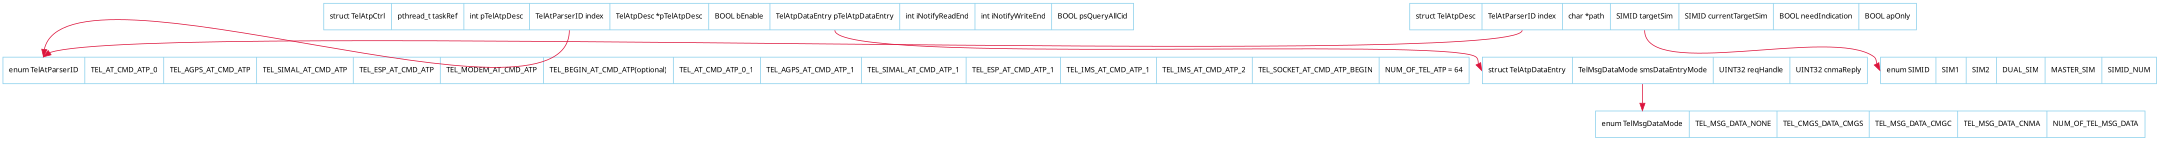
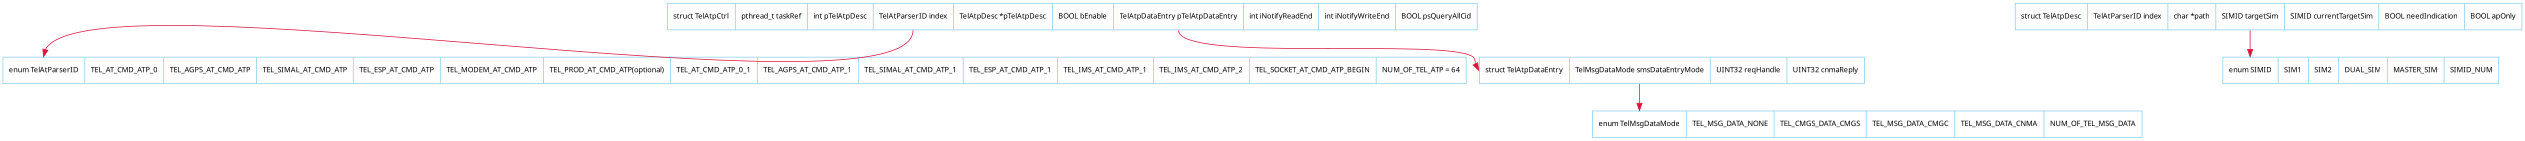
edge "struct TelAtpDesc" -> "enum TelAtParserID": removed
node "enum TelAtParserID": text "TEL_BEGIN_AT_CMD_ATP(optional)" -> "TEL_PROD_AT_CMD_ATP(optional)"
